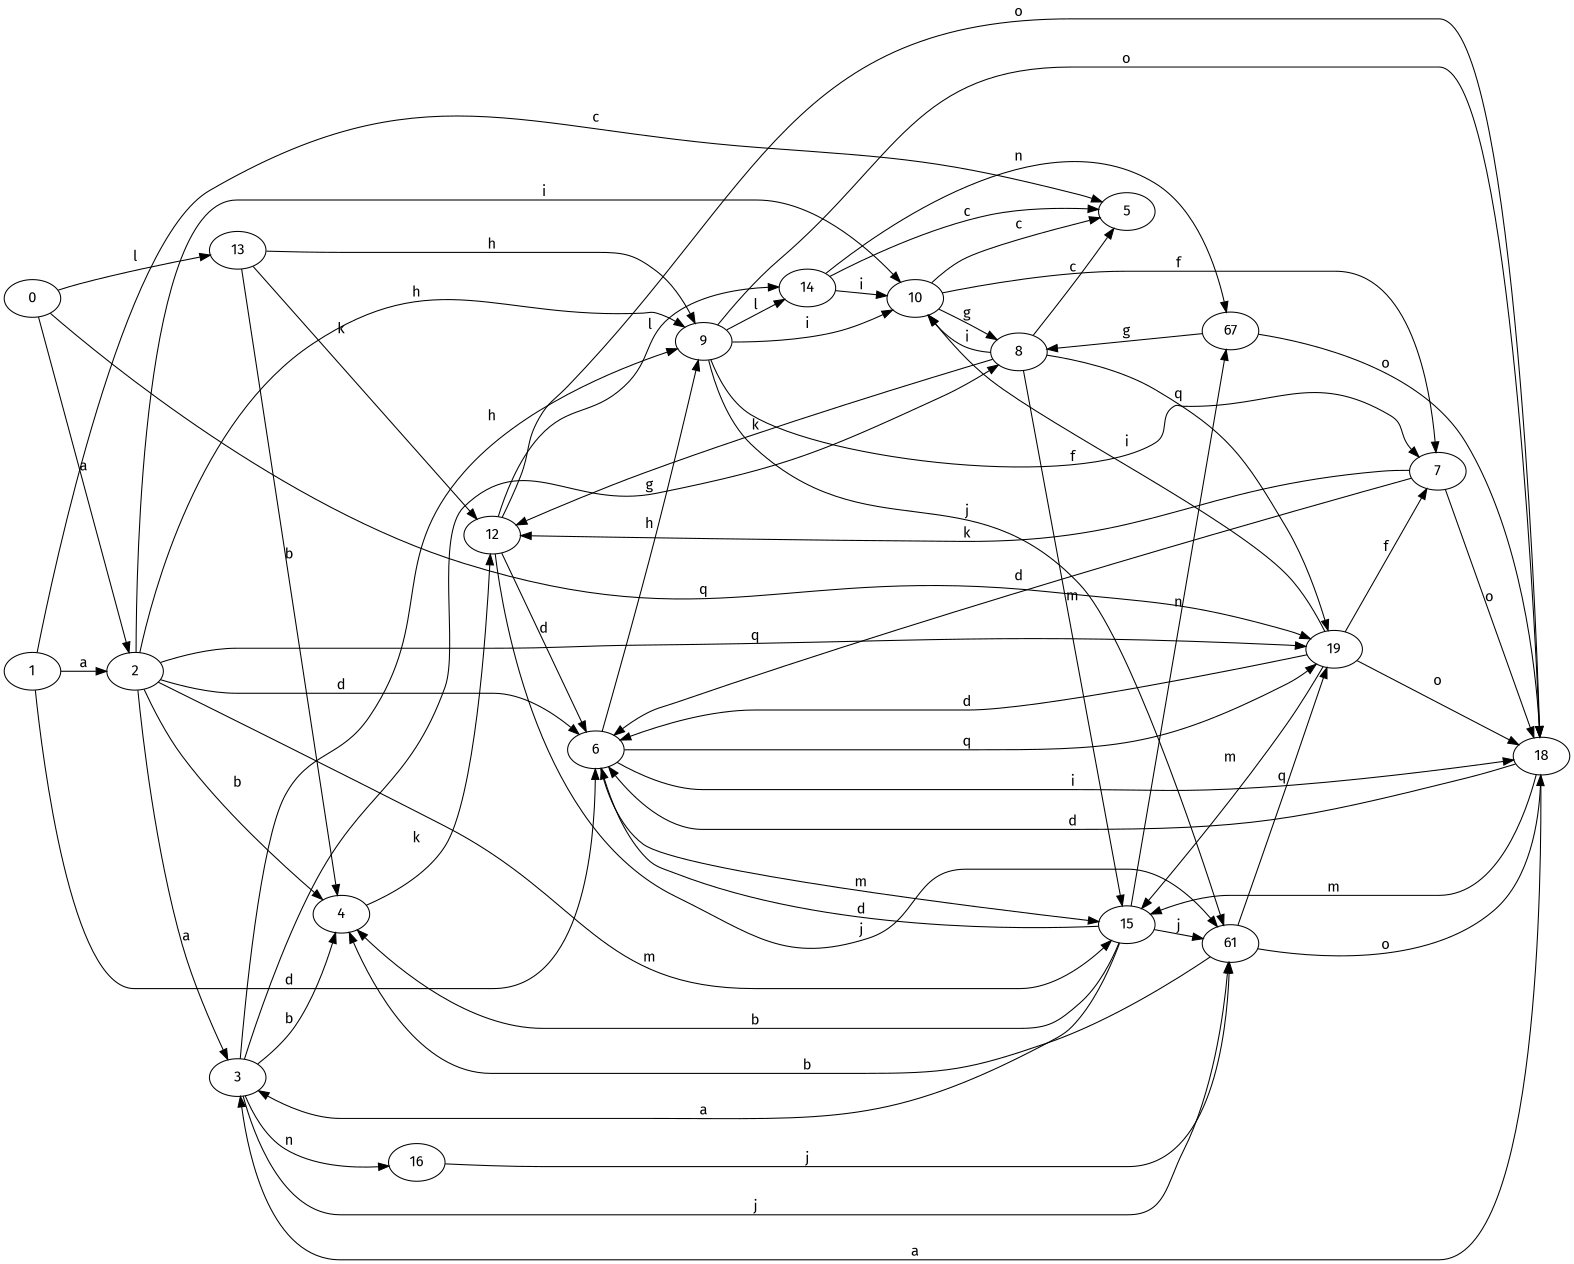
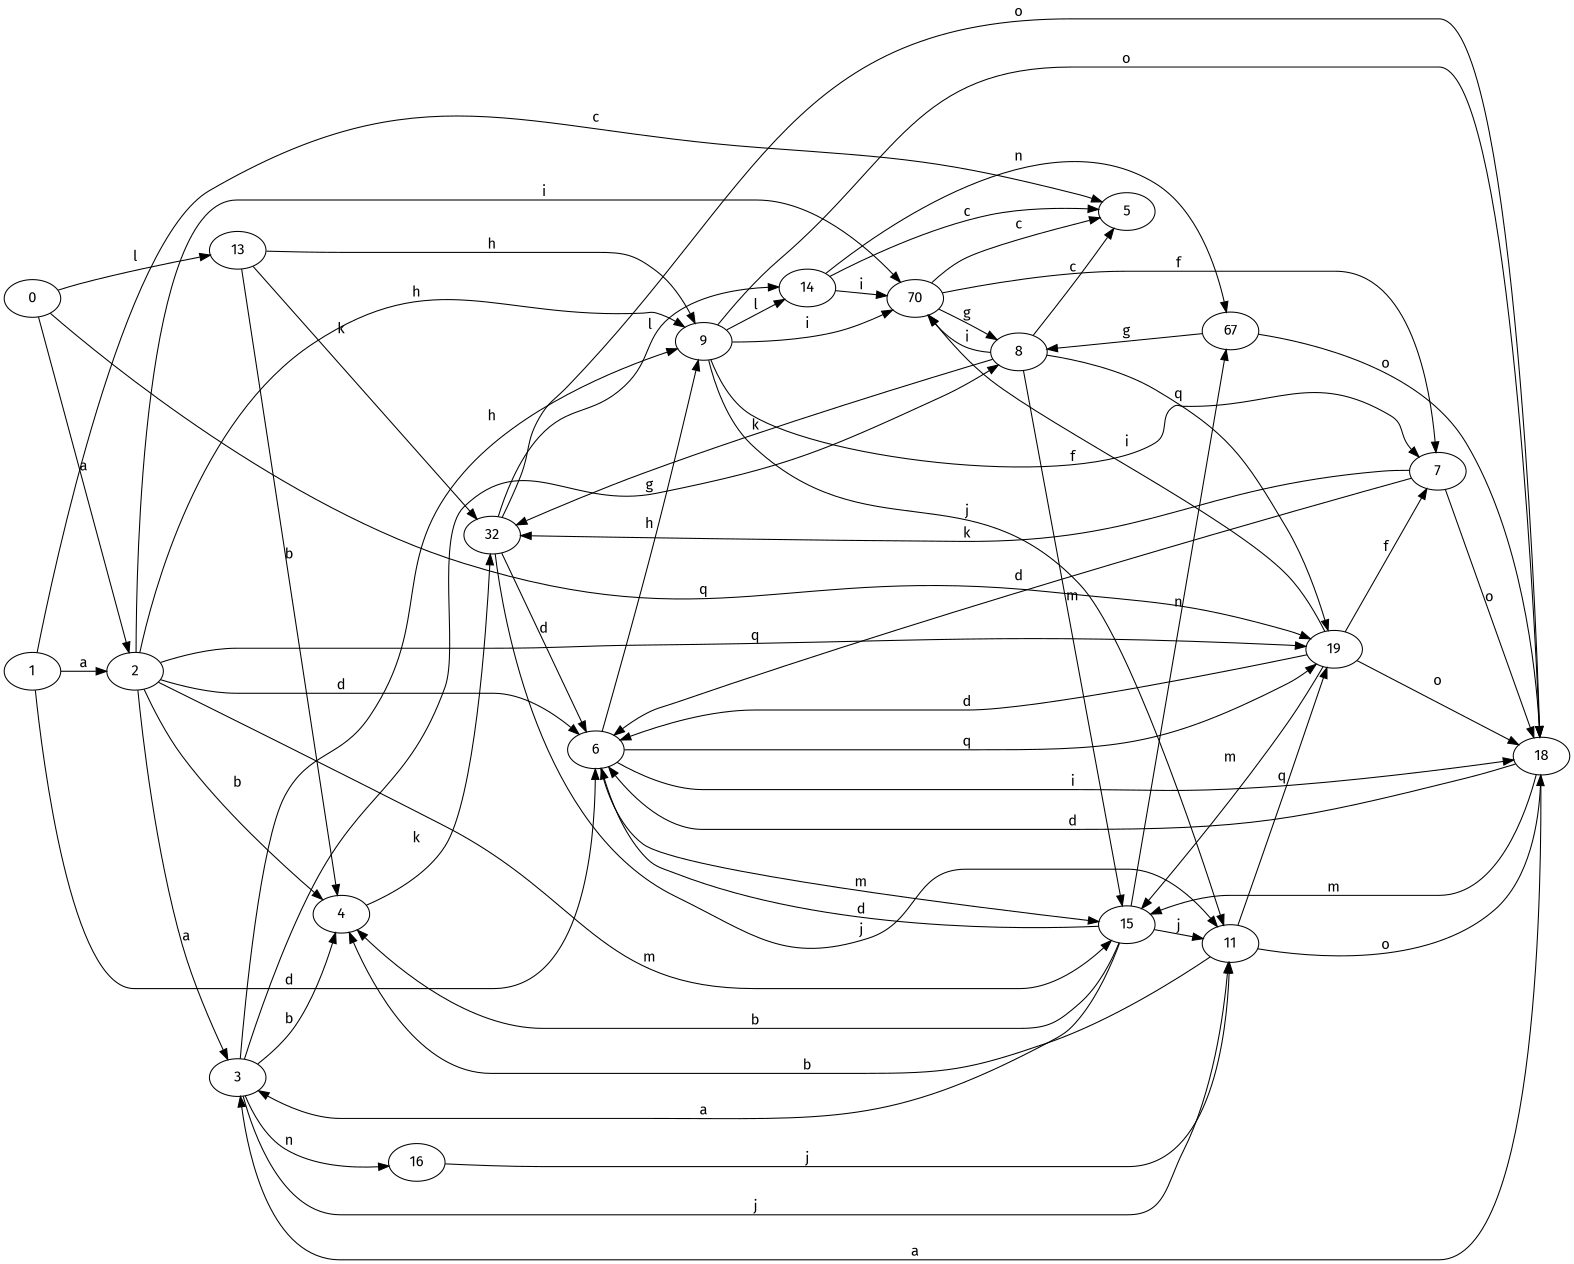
node "10": label "10" -> "70"
node "12": label "12" -> "32"
node "61": label "61" -> "11"
